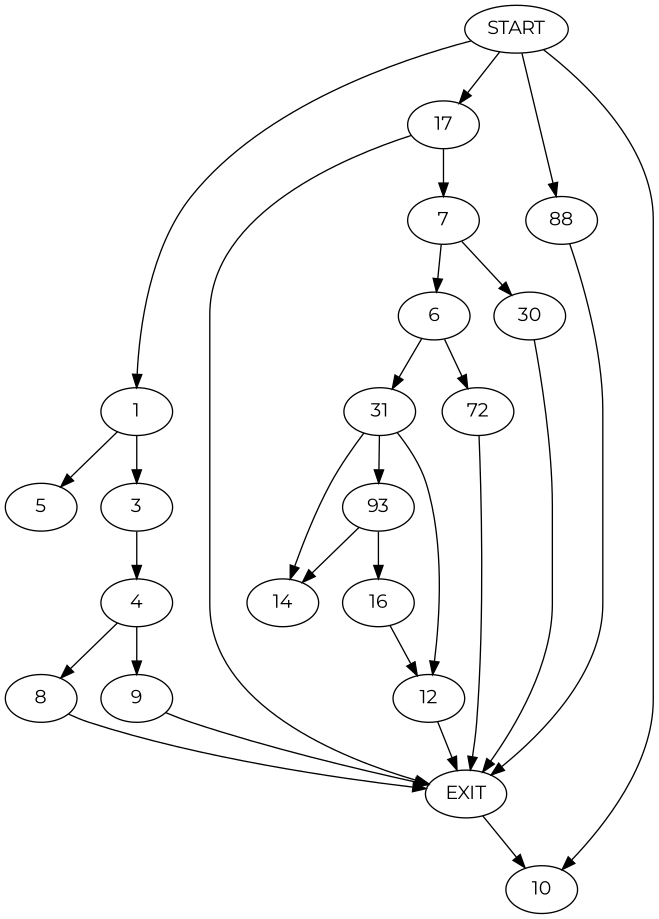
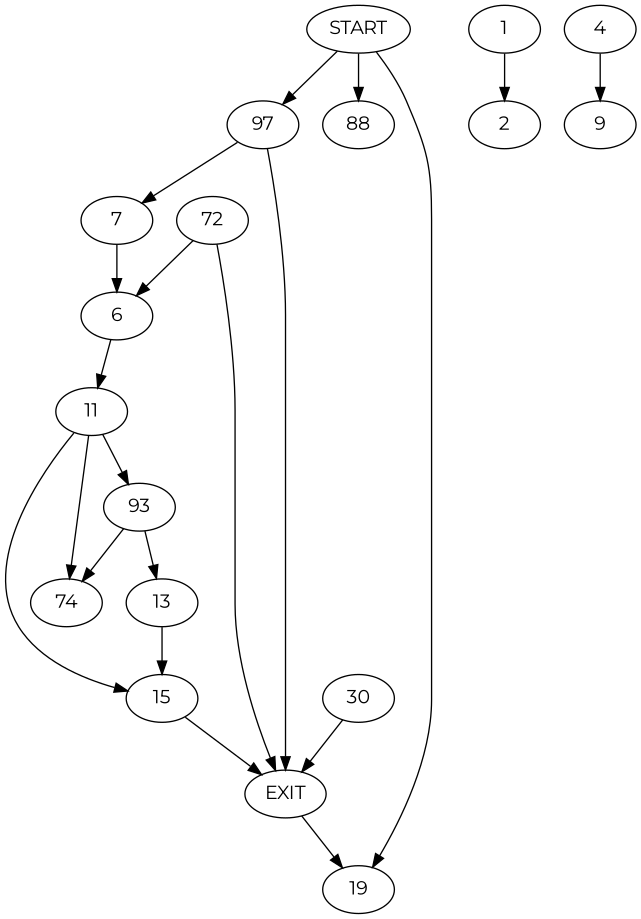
node "17": label "17" -> "97"
edge "START" -> "1": removed
edge "7" -> "30": removed
edge "6" -> "72": reversed
node "31": label "31" -> "11"
node "5": label "5" -> "2"
node "3": removed
edge "88" -> "EXIT": removed
node "14": label "14" -> "74"
node "16": label "16" -> "13"
node "8": removed
node "12": label "12" -> "15"
edge "9" -> "EXIT": removed
node "10": label "10" -> "19"
